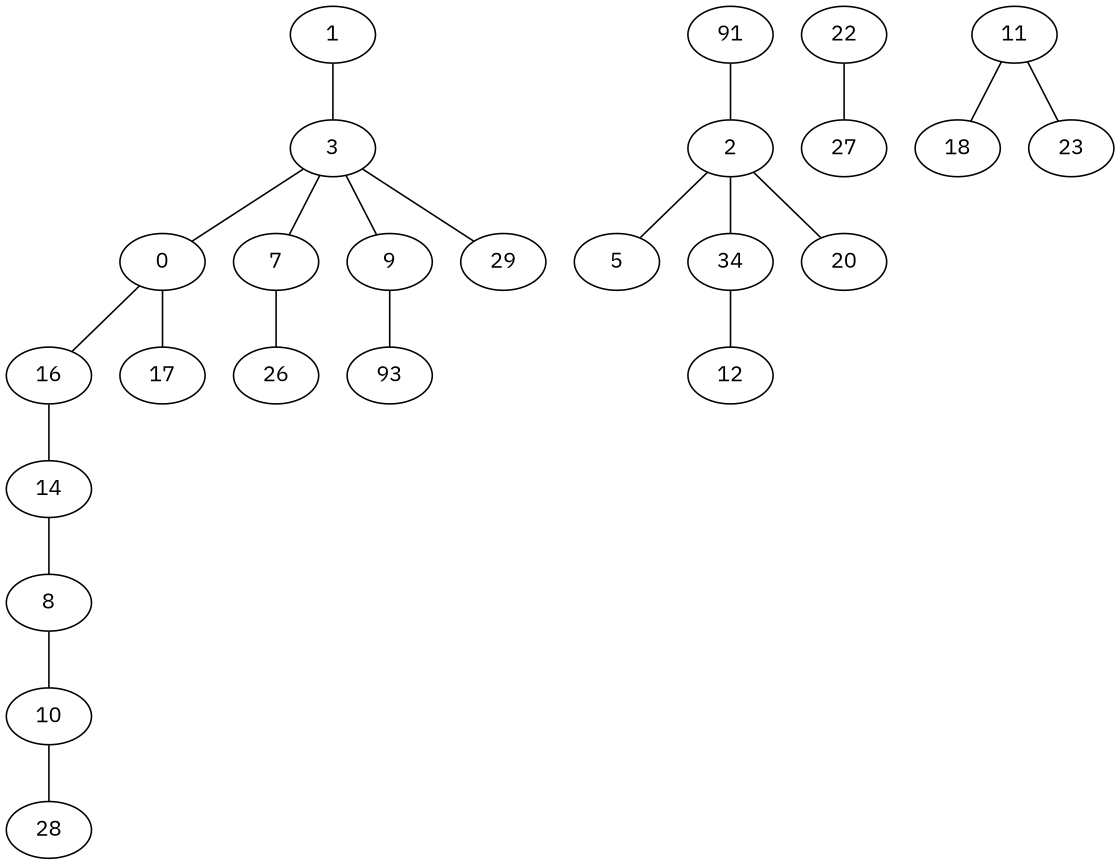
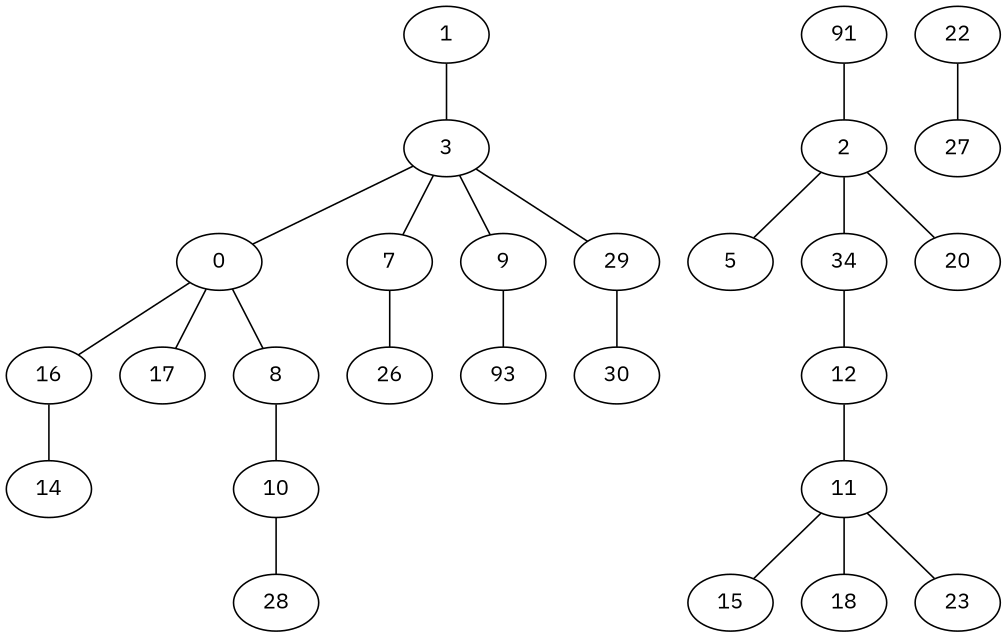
node "30": added
edge "12" -- "11": added
edge "14" -- "8": now "0" -- "8"
node "15": added
